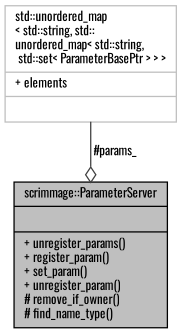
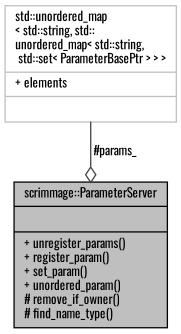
node "scrimmage::ParameterServer": text "+ unregister_param()" -> "+ unordered_param()"
